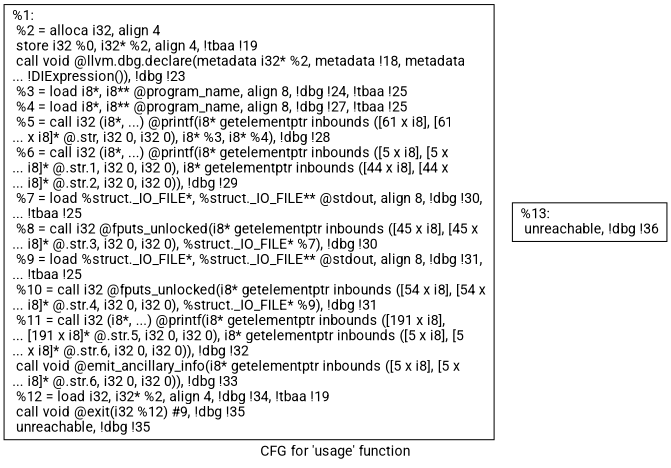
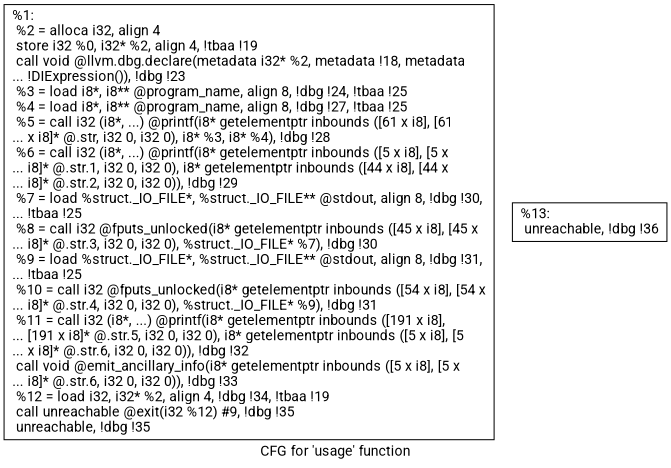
node "%1:": text "call void @exit(i32 %12) #9, !dbg !35" -> "call unreachable @exit(i32 %12) #9, !dbg !35"
